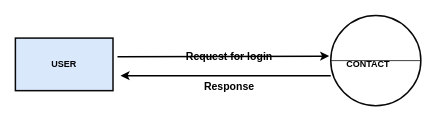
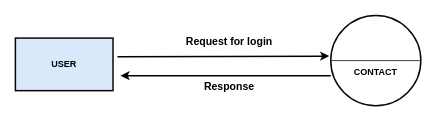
node "Request for login": moved (229, 57) -> (229, 42)
node "CONTACT": moved (368, 64) -> (375, 72)
